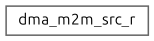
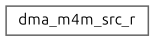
node "dma_m2m_src_r": label "dma_m2m_src_r" -> "dma_m4m_src_r"
